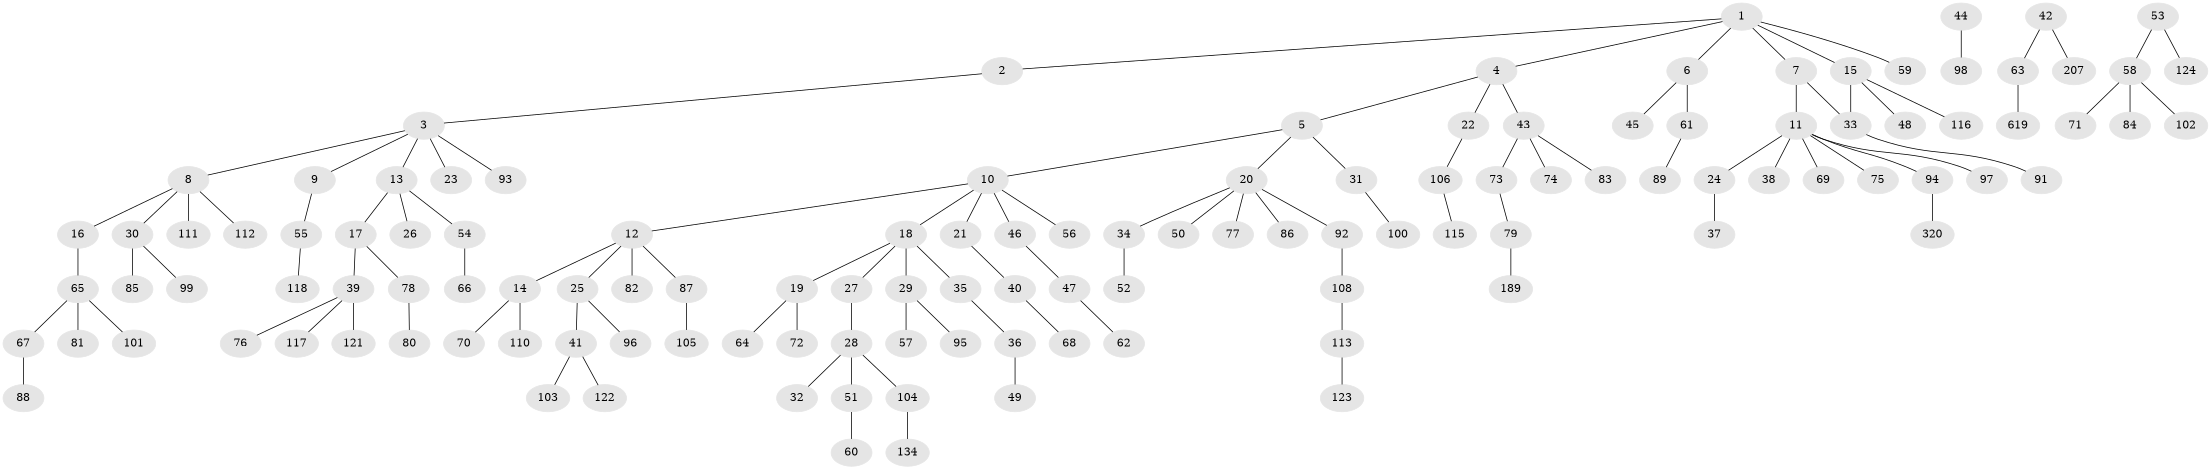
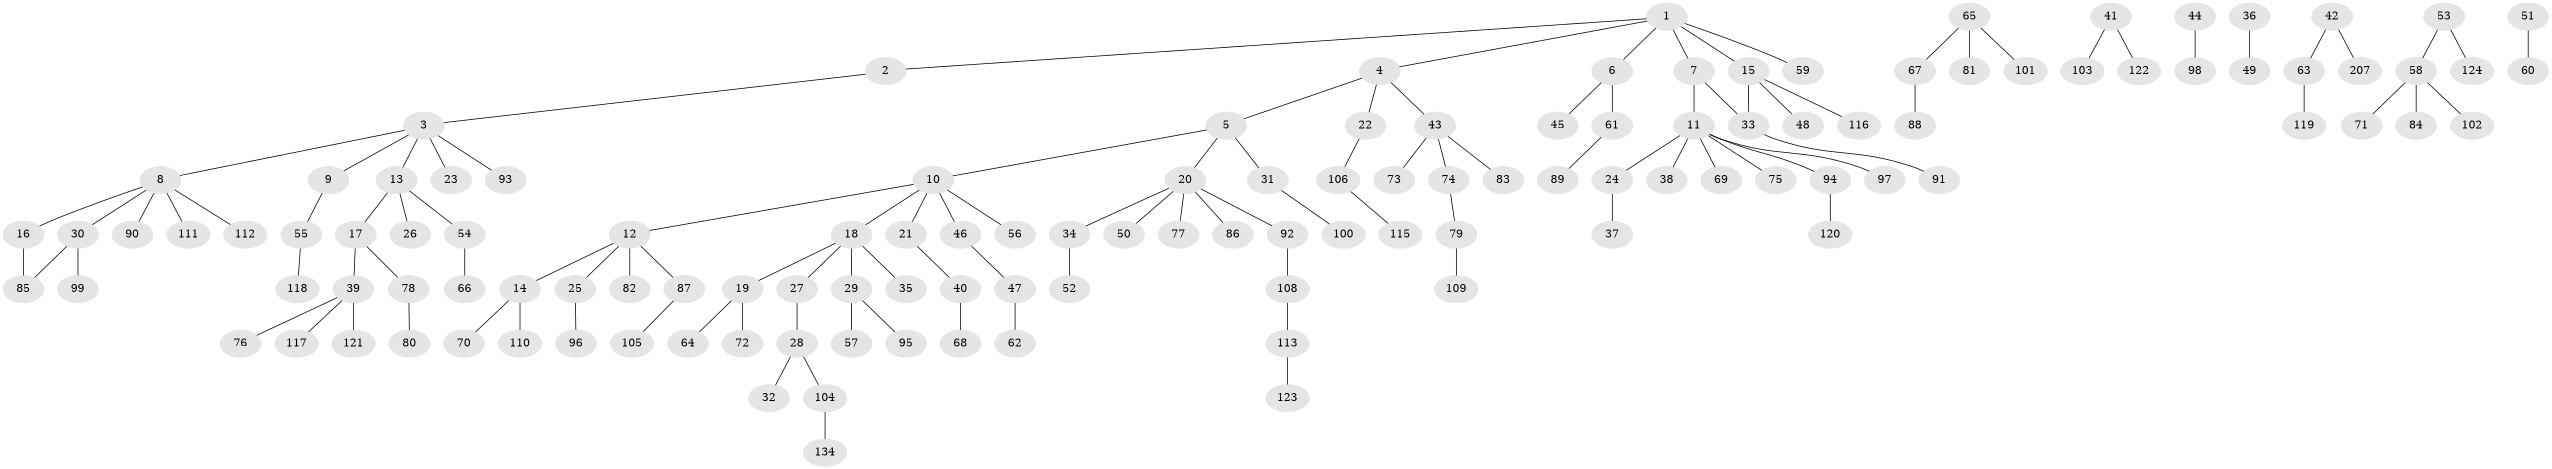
node "619": label "619" -> "119"
edge "73" -- "79": now "74" -- "79"
node "90": added
node "320": label "320" -> "120"
edge "16" -- "65": now "16" -- "85"
node "189": label "189" -> "109"
edge "25" -- "41": removed
edge "35" -- "36": removed
edge "28" -- "51": removed
